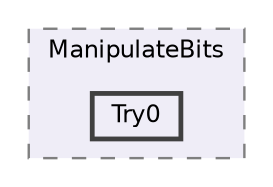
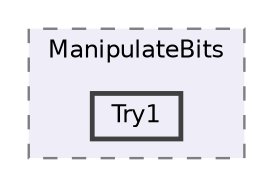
node "Try0": label "Try0" -> "Try1"
